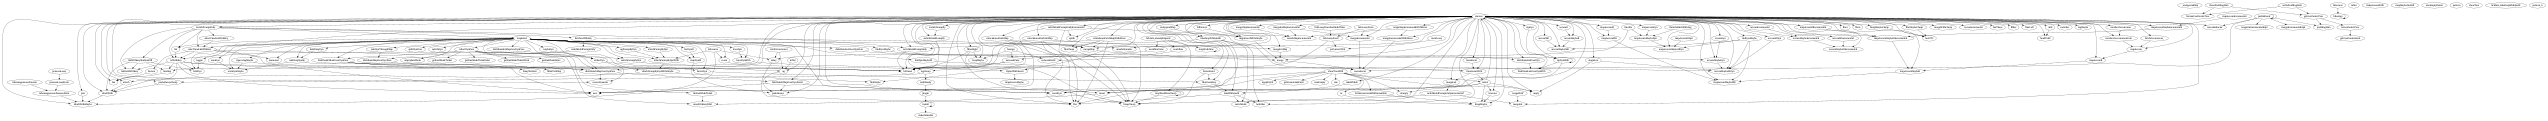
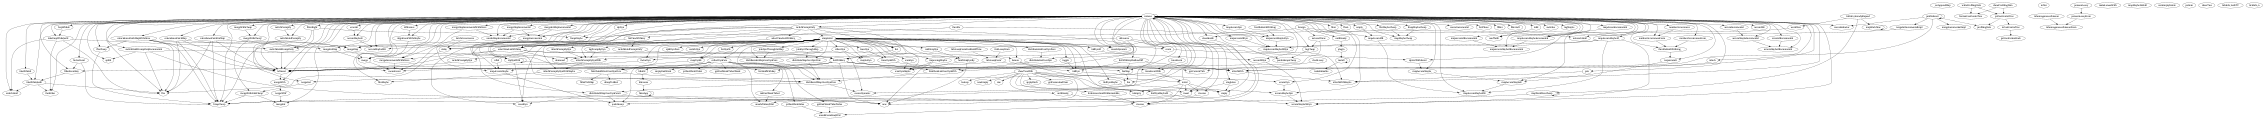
node "tickInfo_takeDropWhileJustE": label "tickInfo_takeDropWhileJustE" -> "tickInfo_lastUTC"
node "pattern_n": label "pattern_n" -> "tickInfo_n"
edge "remove" -> "mapAccumIncremental": added
edge "remove" -> "mapAccumMaybe_": added
edge "remove" -> "mapAccumMDyn": added
node "unAppendMap": label "unAppendMap" -> "dropWhileE"
node "mapAccumM_": label "mapAccumM_" -> "empty_"
edge "switchHoldPromptOnlyIncremental" -> "alignEventWithMaybe": now "switchHoldPromptOnlyIncremental" -> "attachPromptlyDynWith"
edge "tickLossyFrom" -> "mergeIncremental": now "mergeMapIncremental" -> "mergeIncremental"
node "mergeWithCheap'": added
node "slowHeadE": added
node "foldDynMaybe_": label "foldDynMaybe_" -> "mapAccumMaybeM_"
node "lastUTC": label "lastUTC" -> "mapMaybeCheap"
node "batchOccurrences_": label "batchOccurrences_" -> "numberOccurrencesFrom_"
edge "simpleList" -> "demux": added
edge "accumMB" -> "accumMaybeMB": removed
node "joinDynThroughIntMap": added
node "foldDynM": added
node "workflowView": removed
node "mapAccum_": label "mapAccum_" -> "throttleBatchWithLag_"
edge "selectViewListWithKey" -> "switchPromptlyDyn": now "selectViewListWithKey" -> "mergeIncrementalWithMove"
edge "mapAccumMaybeMIncremental" -> "mapAccumMaybeB": now "mapAccumMaybe_" -> "mapAccumMaybeB"
edge "maybeDyn" -> "eitherDyn": reversed
edge "coincidencePatchMap" -> "leftmost": added
edge "listWithKeyShallowDiff" -> "listHoldWithKey": removed
edge "singleton" -> "accumMaybeMDyn": now "singleton" -> "insert"
node "hBuild": added
node "tag": label "tag" -> "mapAccumMaybe"
edge "attachPromptlyDynWithMaybe" -> "attach": removed
edge "tagCheap" -> "untilReady": now "foreign" -> "untilReady"
edge "distributeListOverDynWith" -> "distributeDMapOverDynPure": added
edge "foldDyn" -> "accumDyn": added
node "mergeWith": added
node "lookup": added
edge "pushAlwaysCheap" -> "attachWith": now "demux" -> "attachWith"
node "for_": label "for_" -> "untilReady_"
node "switchHoldPromptOnlyIncremental'": label "switchHoldPromptOnlyIncremental'" -> "mergeWithFoldCheap'"
edge "inhomogeneousPoissonFrom" -> "attachWithMaybe": removed
node "fmapMaybe_": label "fmapMaybe_" -> "traverse_"
node "unsafeFromRawJSVal": added
